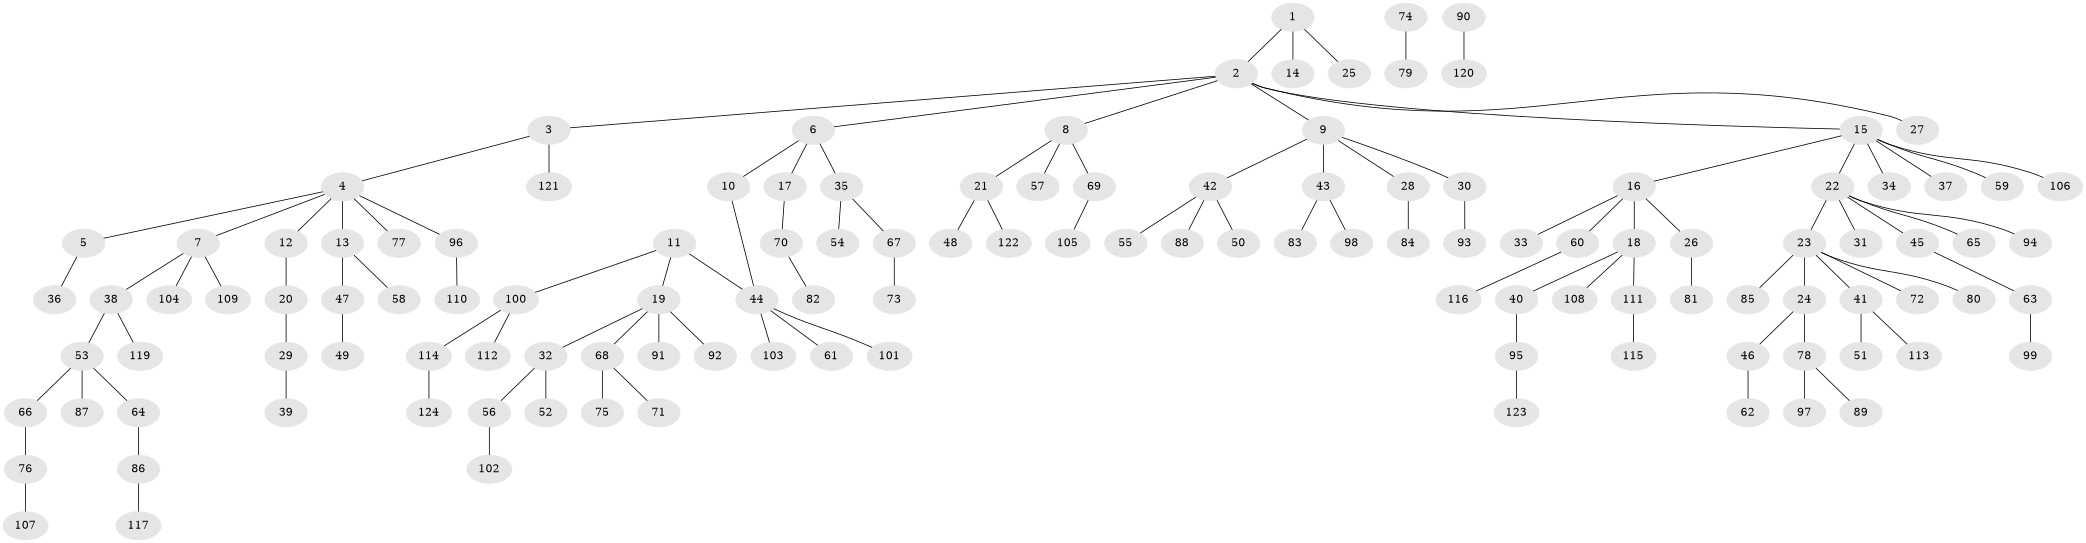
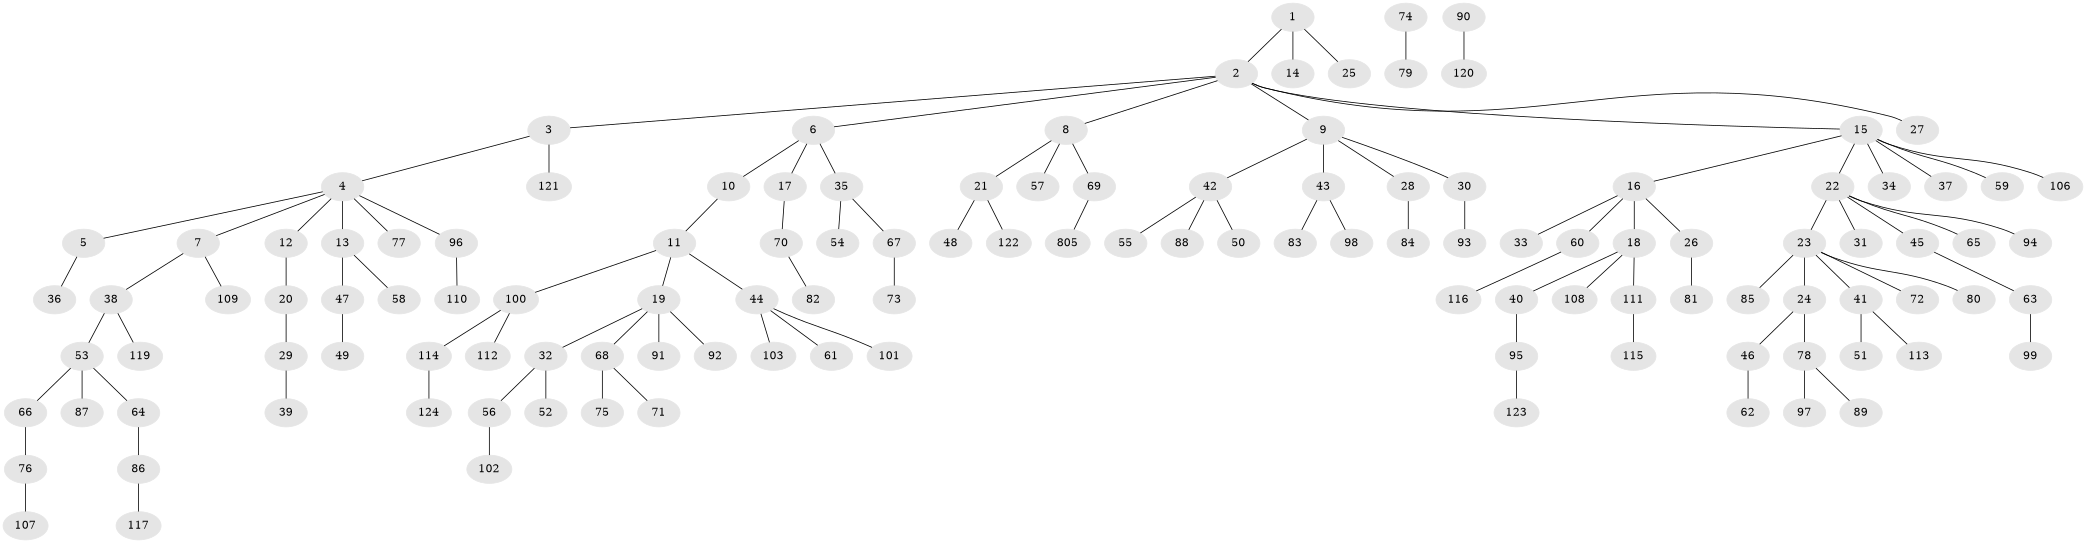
edge "10" -- "44": now "10" -- "11"
node "105": label "105" -> "805"
node "104": removed
